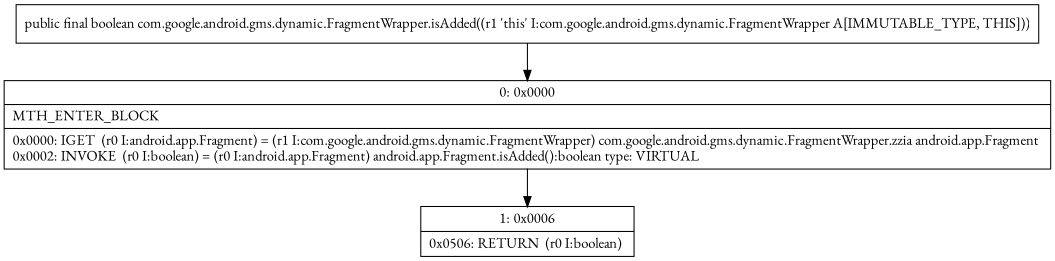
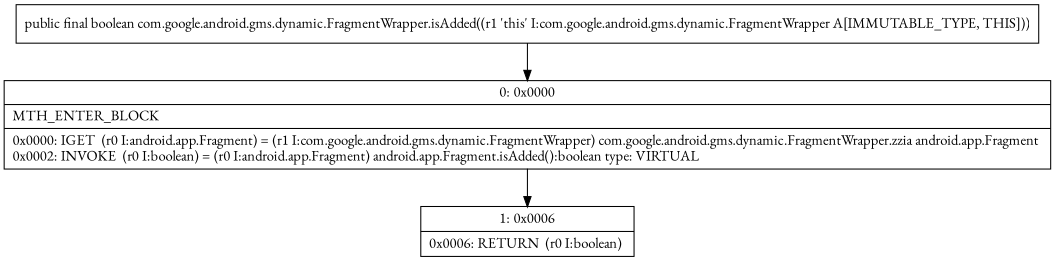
node "1: 0x0006": text "0x0506: RETURN  (r0 I:boolean)" -> "0x0006: RETURN  (r0 I:boolean)"
